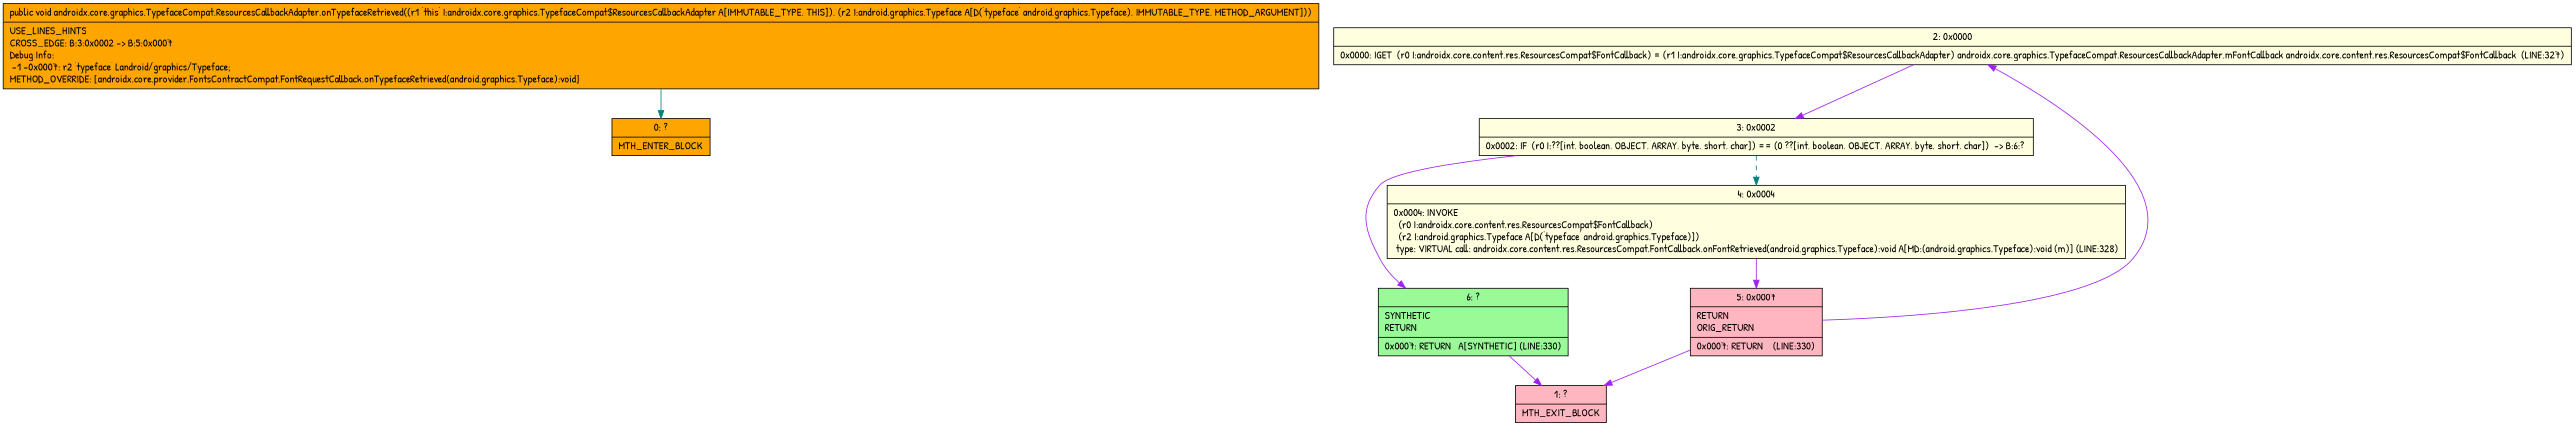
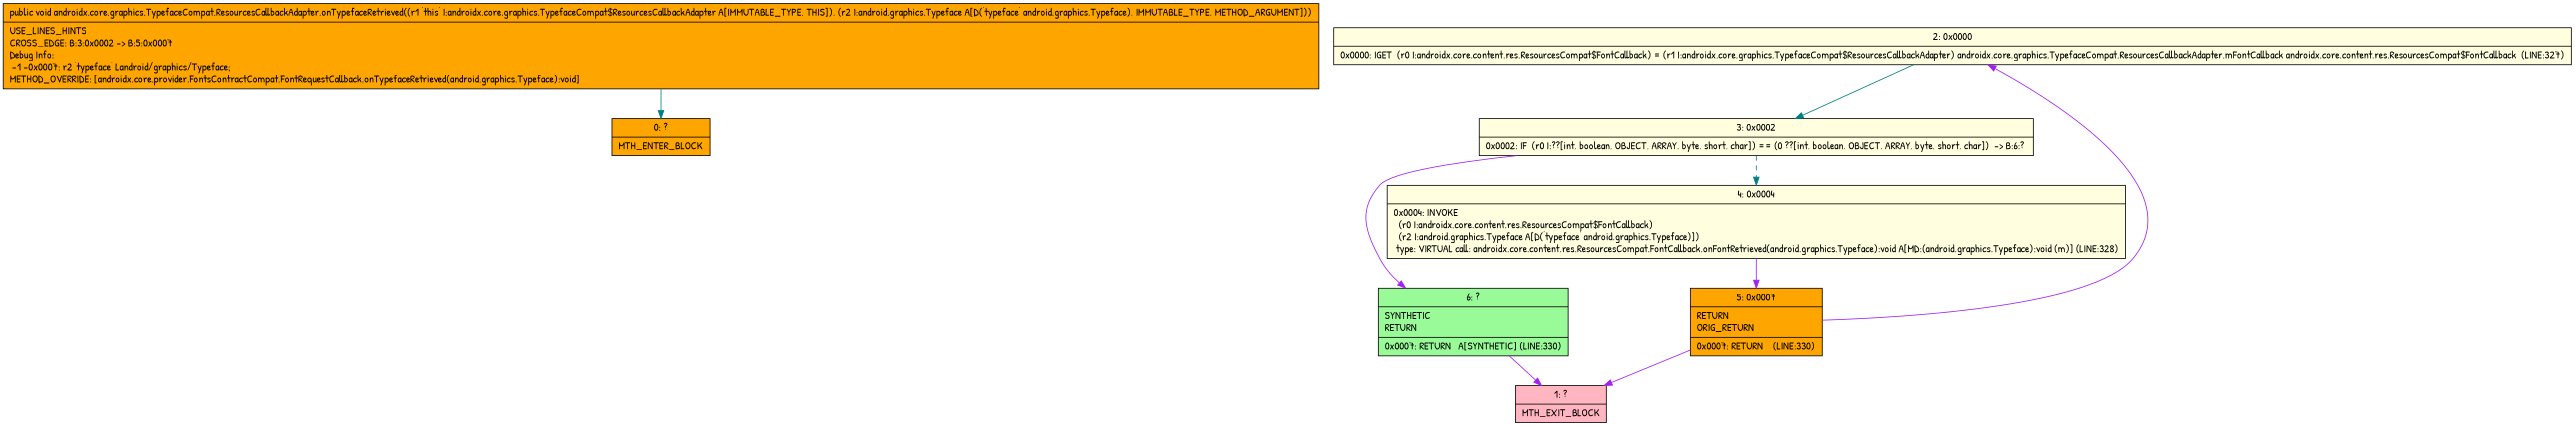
edge "2: 0x0000" -> "3: 0x0002": color purple -> teal
node "5: 0x0007": fillcolor lightpink -> orange
